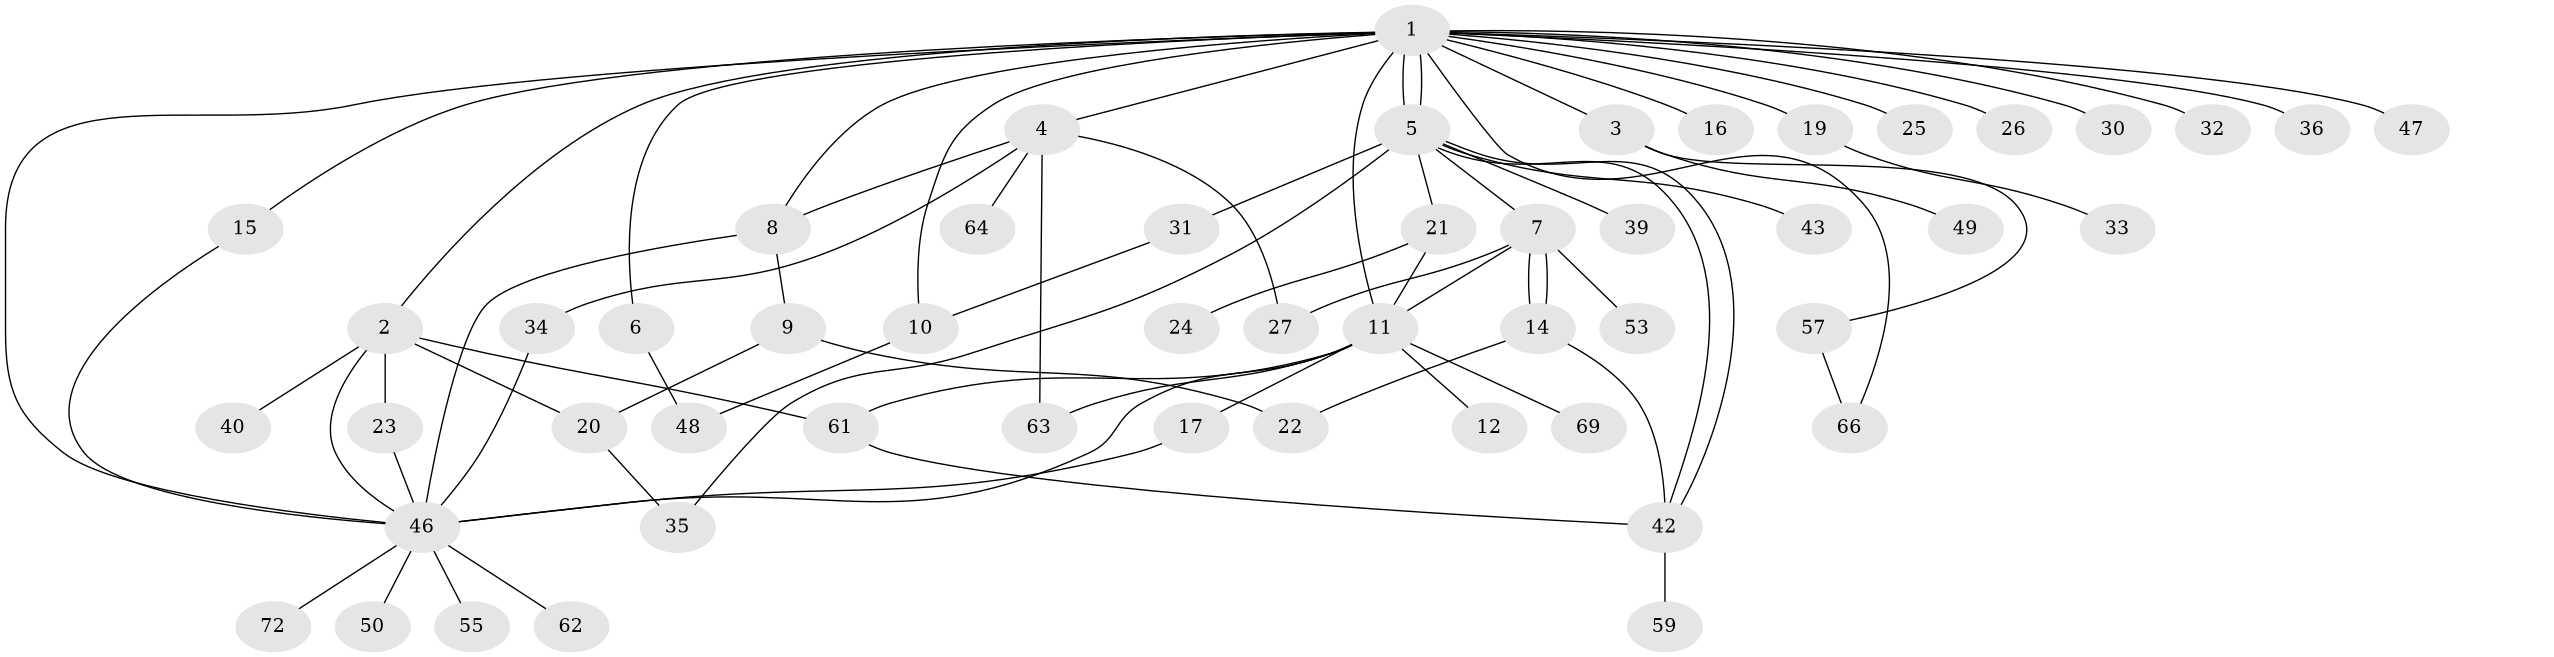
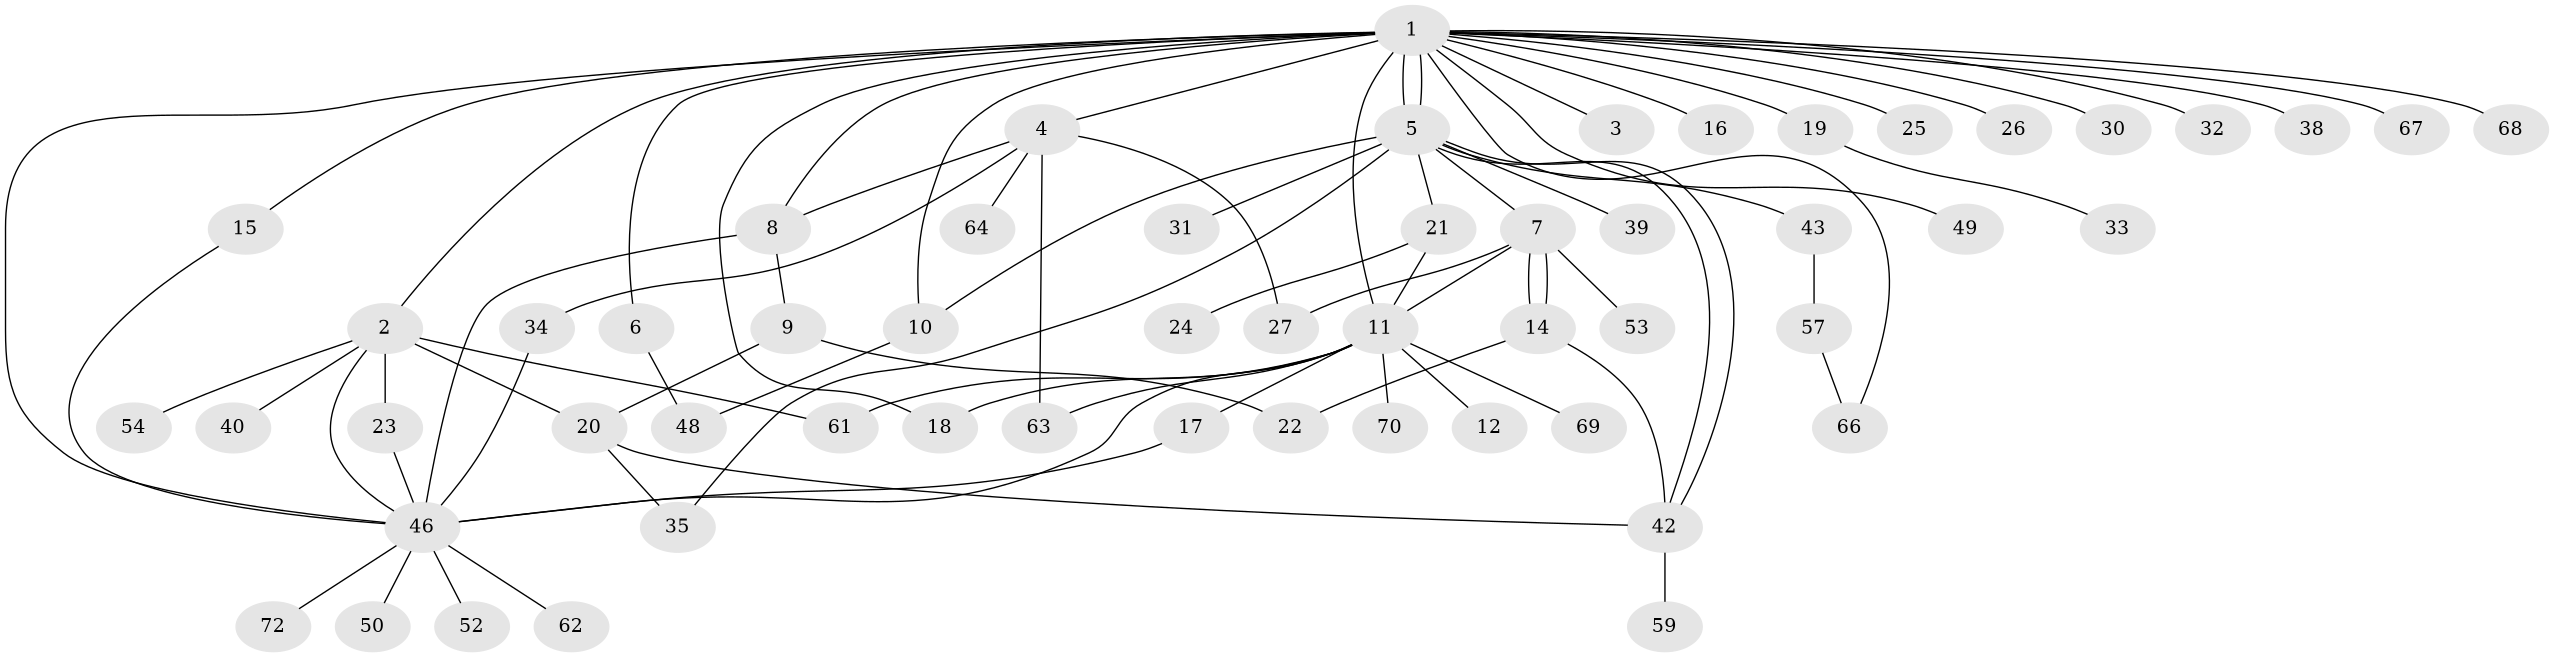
node "36": label "36" -> "38"
node "47": label "47" -> "67"
node "68": added
edge "3" -- "49": now "1" -- "49"
edge "3" -- "57": now "43" -- "57"
edge "31" -- "10": now "5" -- "10"
node "54": added
node "18": added
node "70": added
edge "61" -- "42": now "20" -- "42"
node "55": label "55" -> "52"
